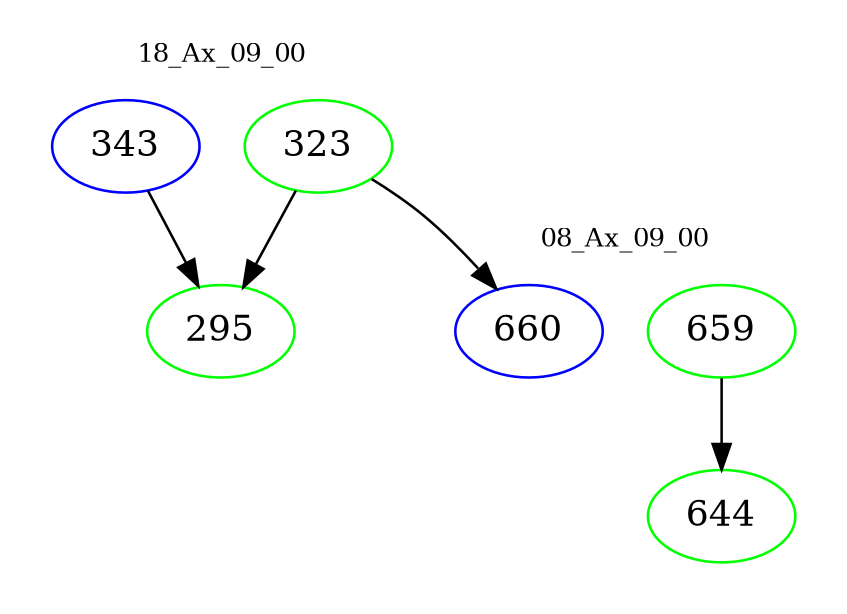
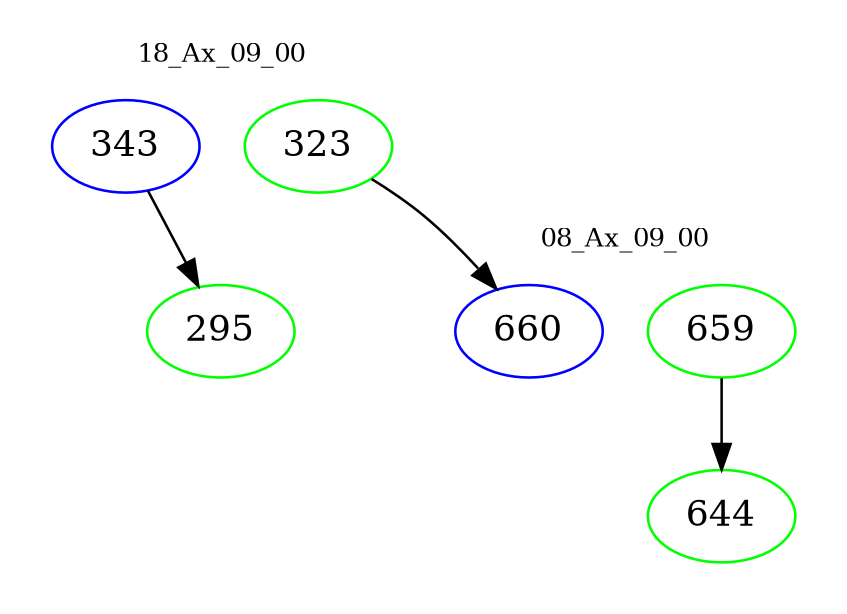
edge "323" -> "295": removed
